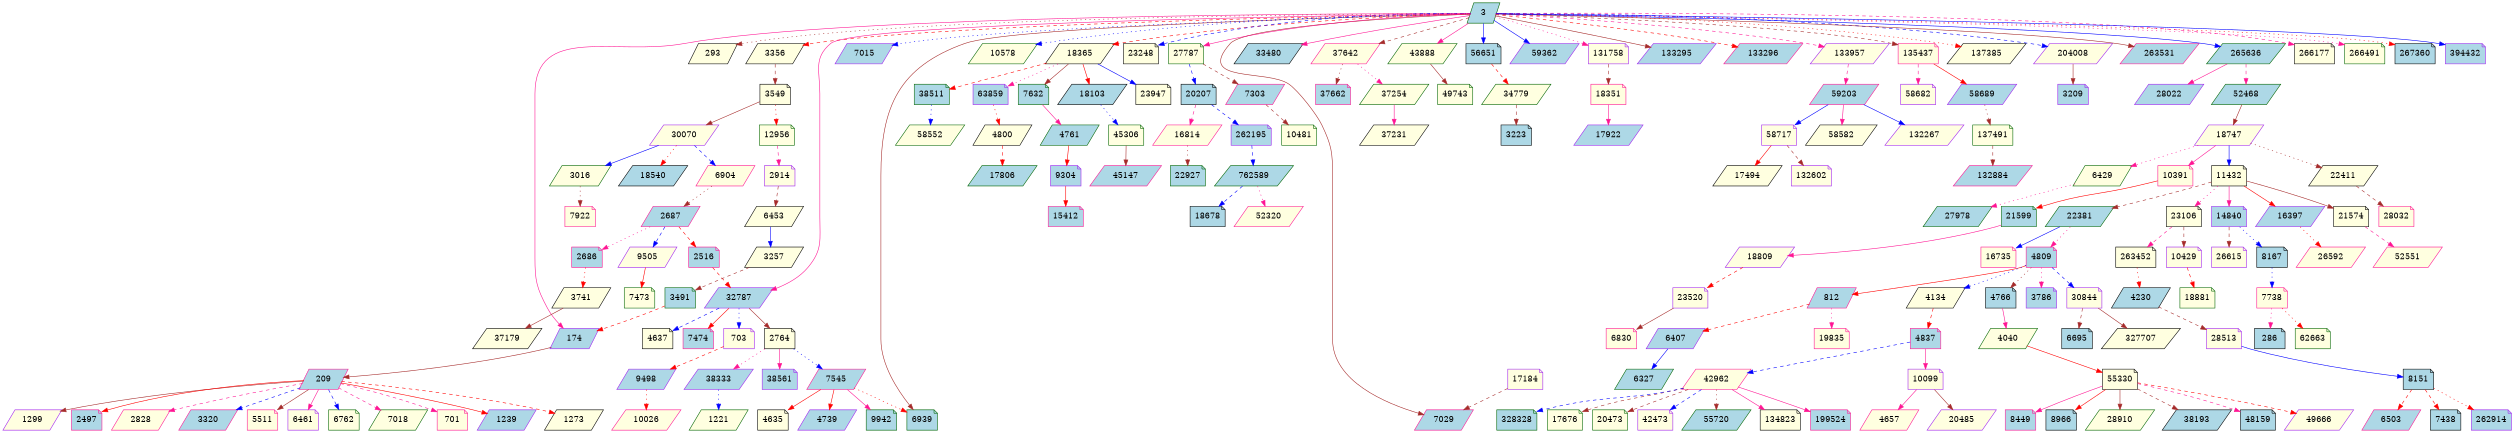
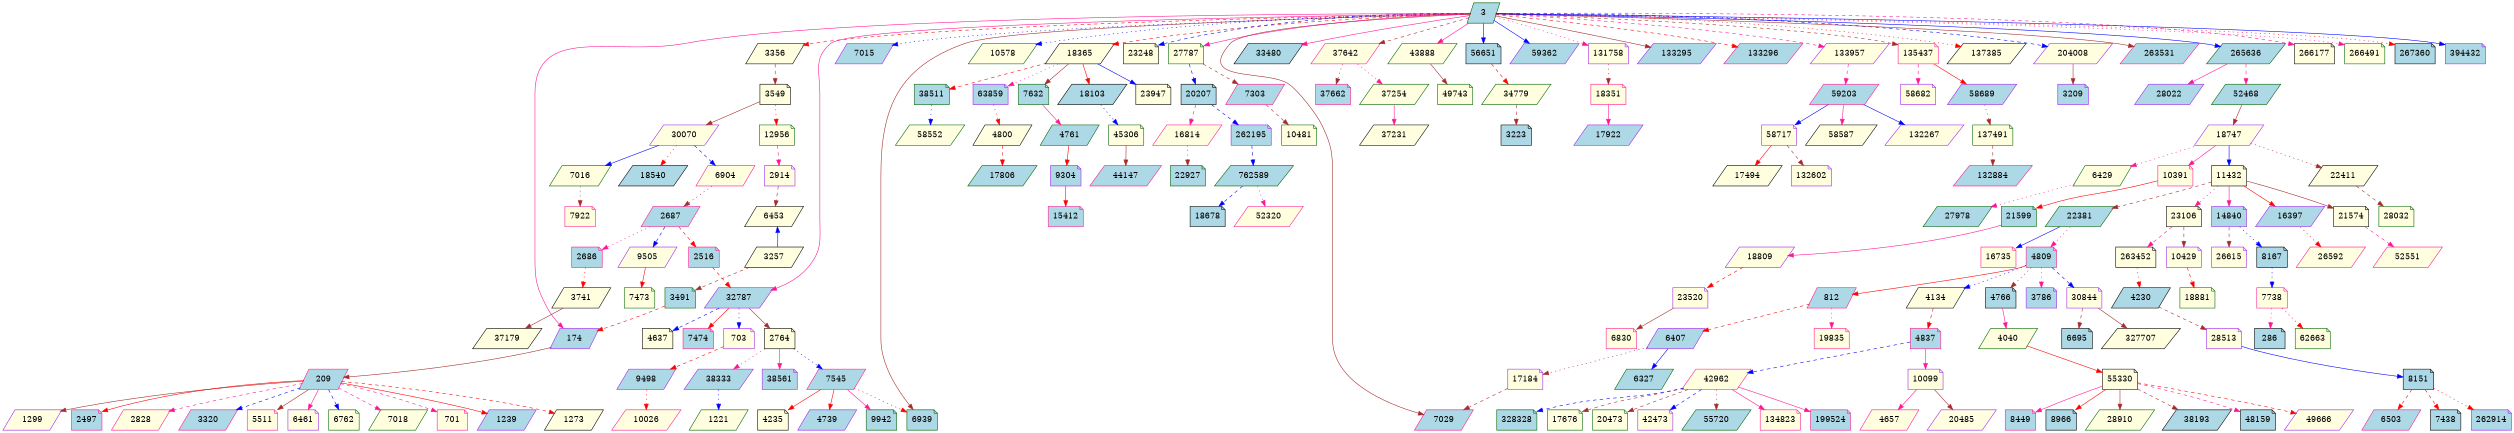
node "293": removed
edge "131758" -> "18351": style dashed -> dotted
node "58582": label "58582" -> "58587"
node "3016": label "3016" -> "7016"
node "45147": label "45147" -> "44147"
node "28032": color deeppink -> darkgreen
edge "6453" -> "3257": reversed
edge "6407" -> "17184": added
node "4635": label "4635" -> "4235"
node "134823": color black -> deeppink
